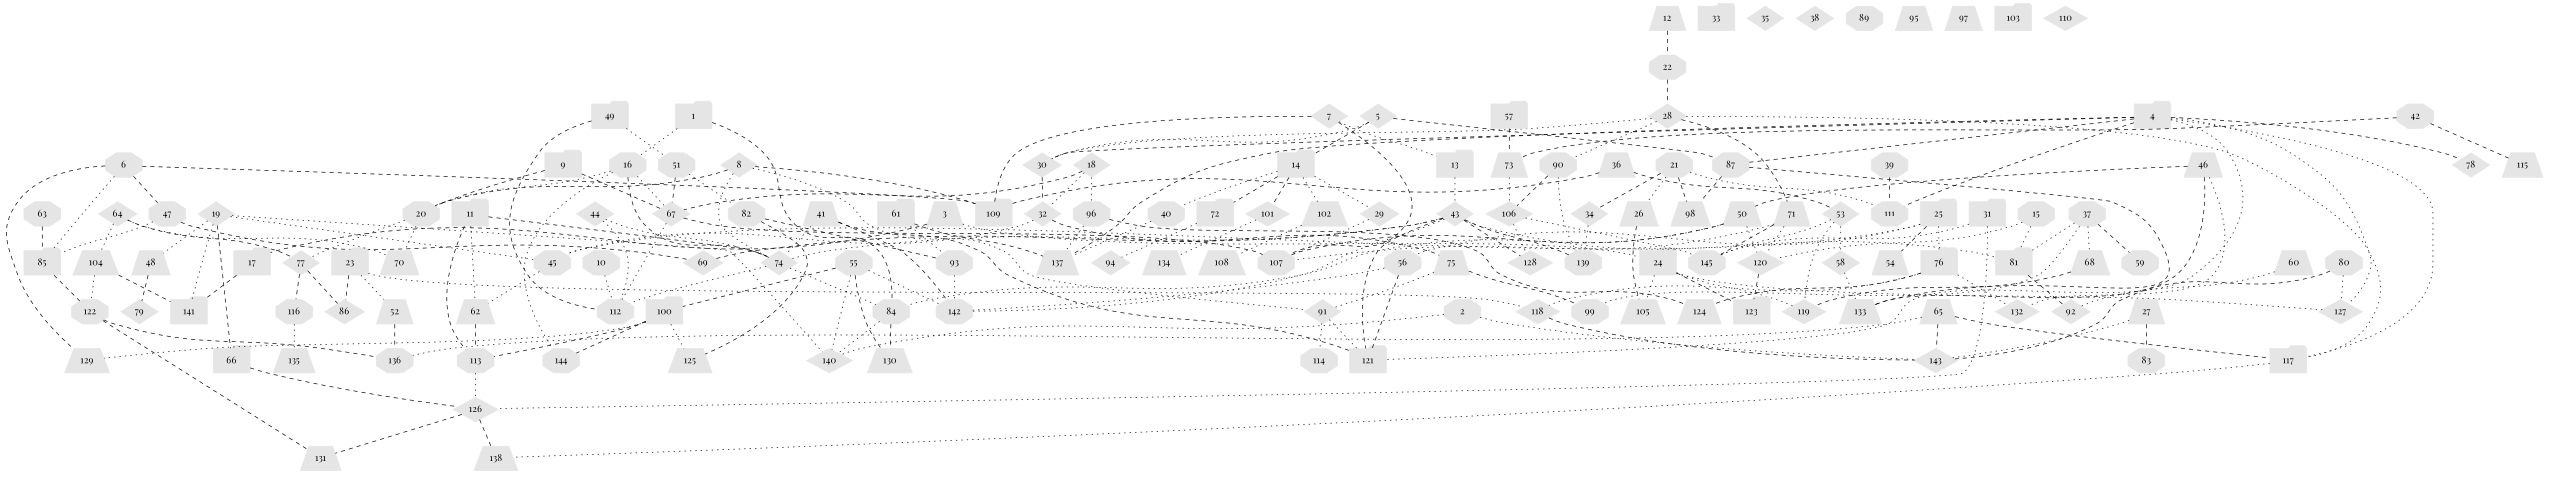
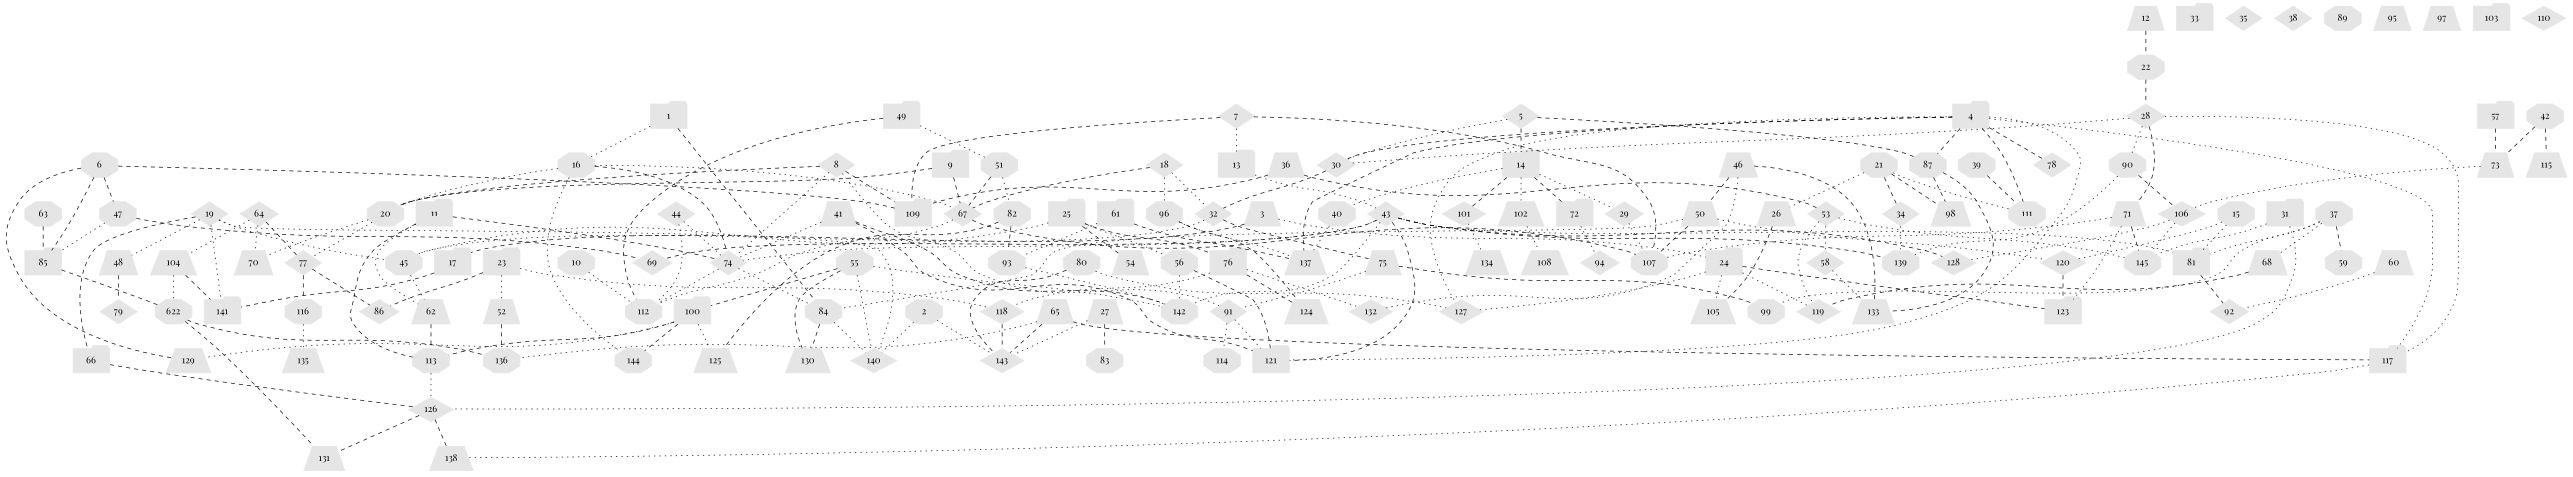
edge "6" -- "85": style dotted -> dashed
edge "25" -- "76": style dotted -> dashed
edge "71" -- "120": now "71" -- "123"
node "122": label "122" -> "622"
